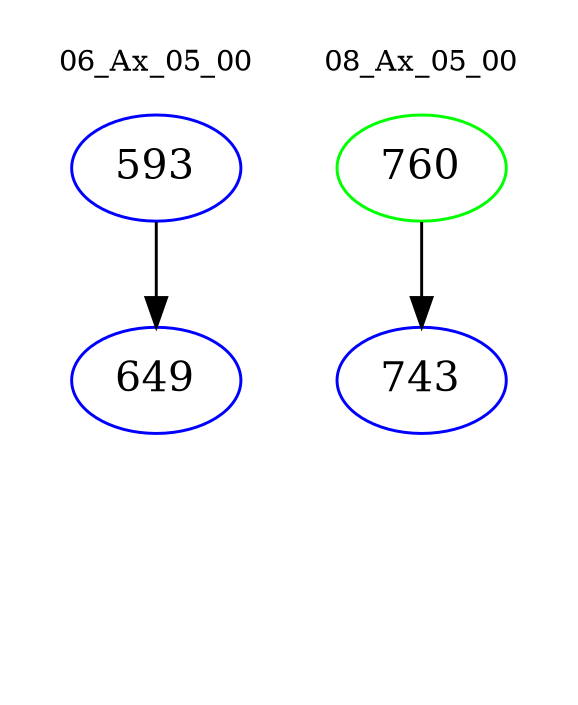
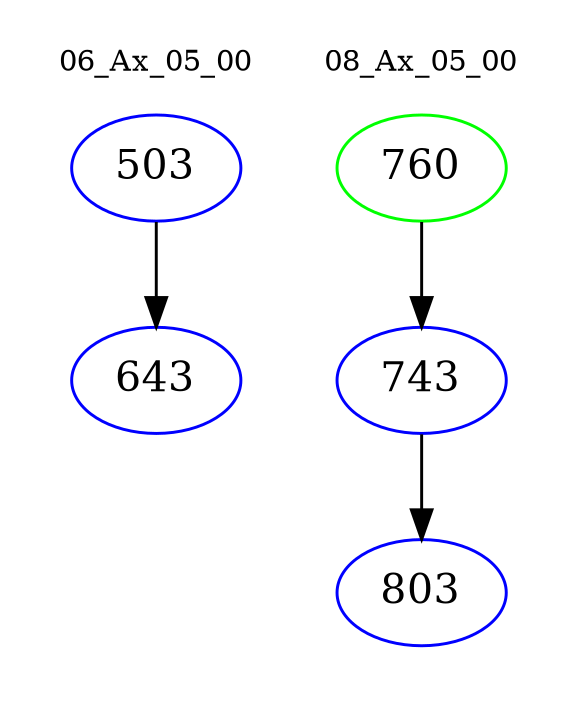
node "593": label "593" -> "503"
node "649": label "649" -> "643"
node "803": added
